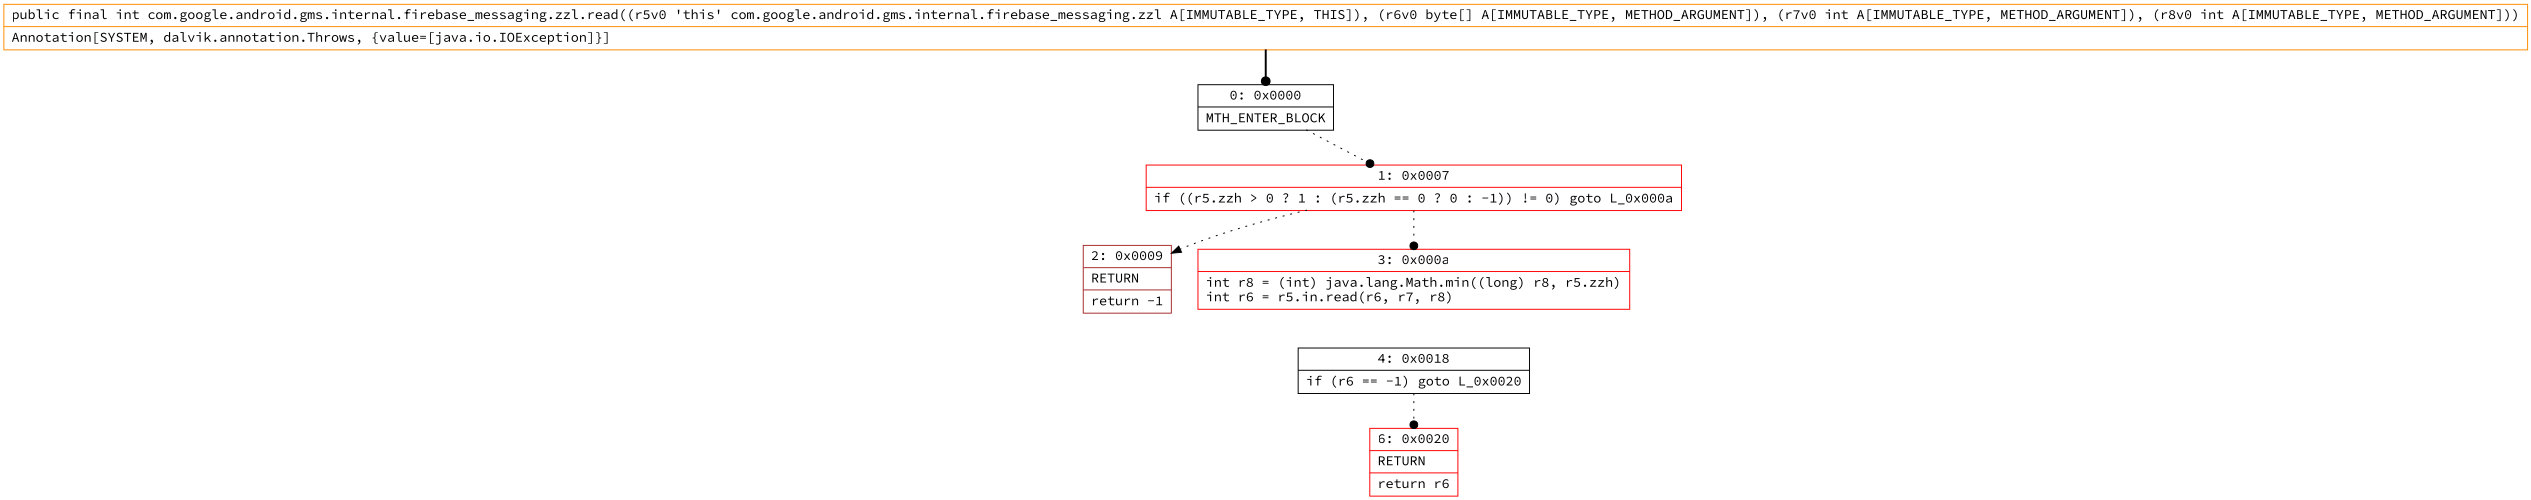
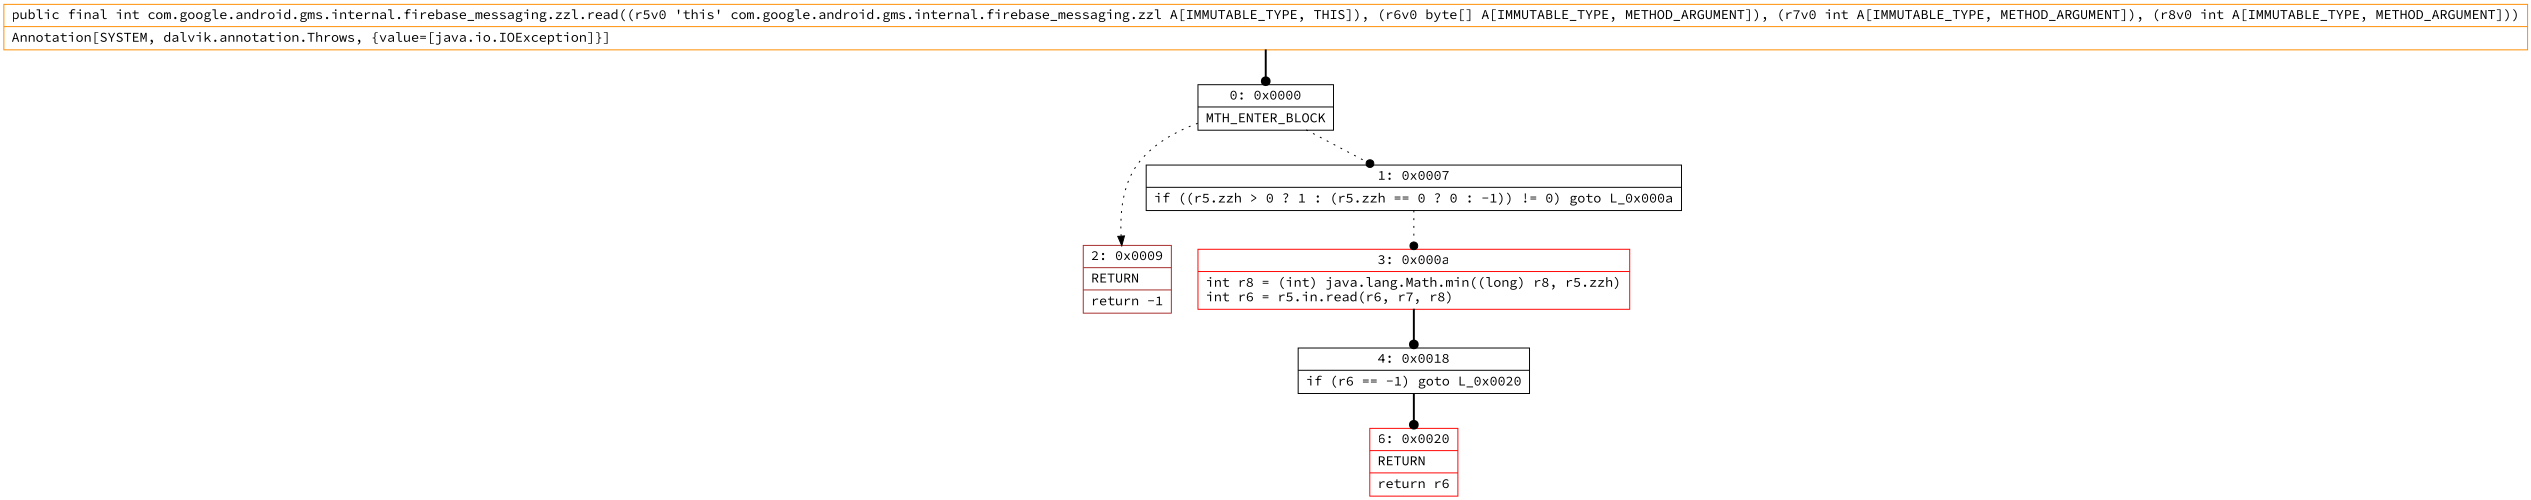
node "1: 0x0007": color red -> black
edge "1: 0x0007" -> "2: 0x0009": now "0: 0x0000" -> "2: 0x0009"
edge "3: 0x000a" -> "4: 0x0018": added
edge "4: 0x0018" -> "6: 0x0020": style dotted -> bold
